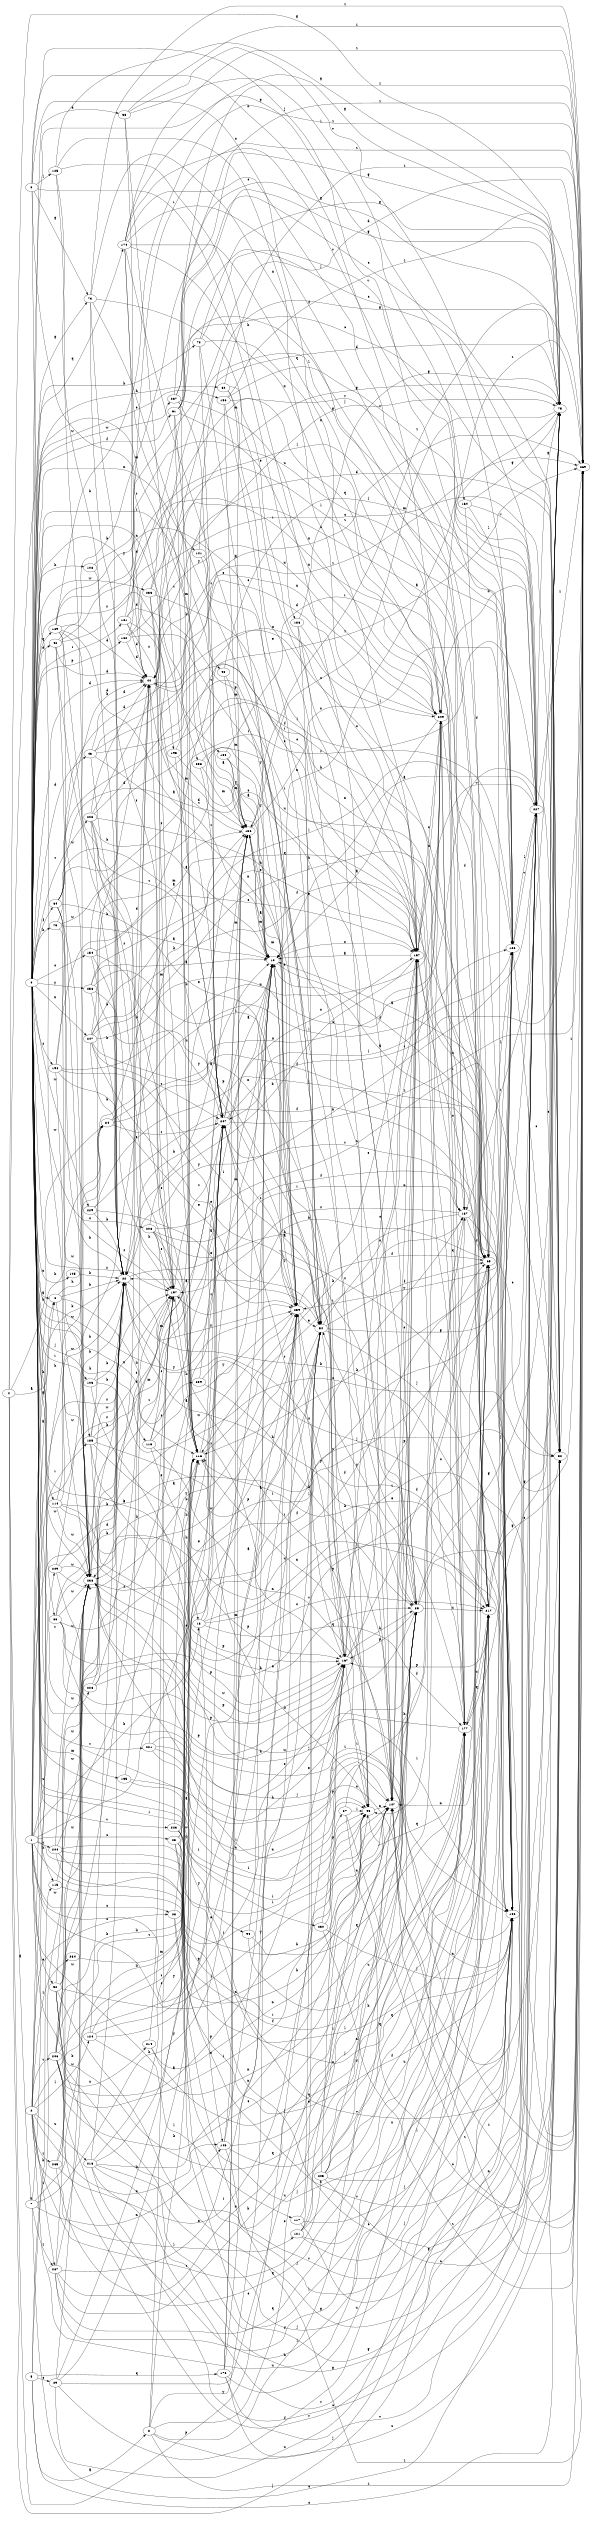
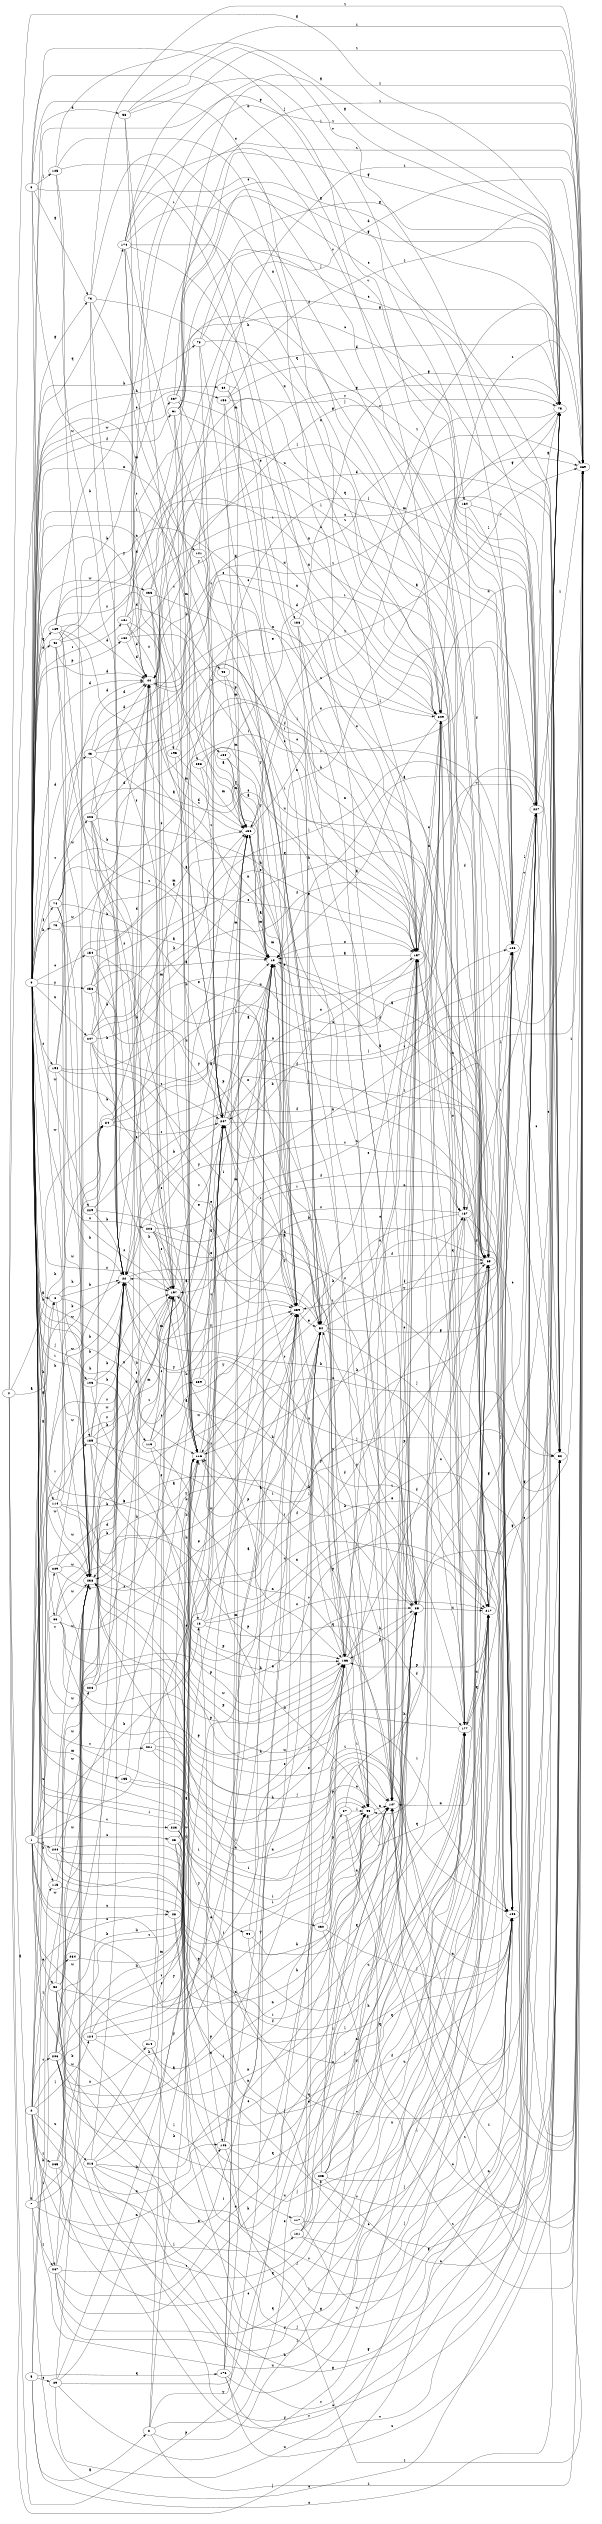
node "108": removed
node "64": label "64" -> "74"
node "145": removed
node "167": label "167" -> "166"
edge "8" -> "106": removed, label "j"
